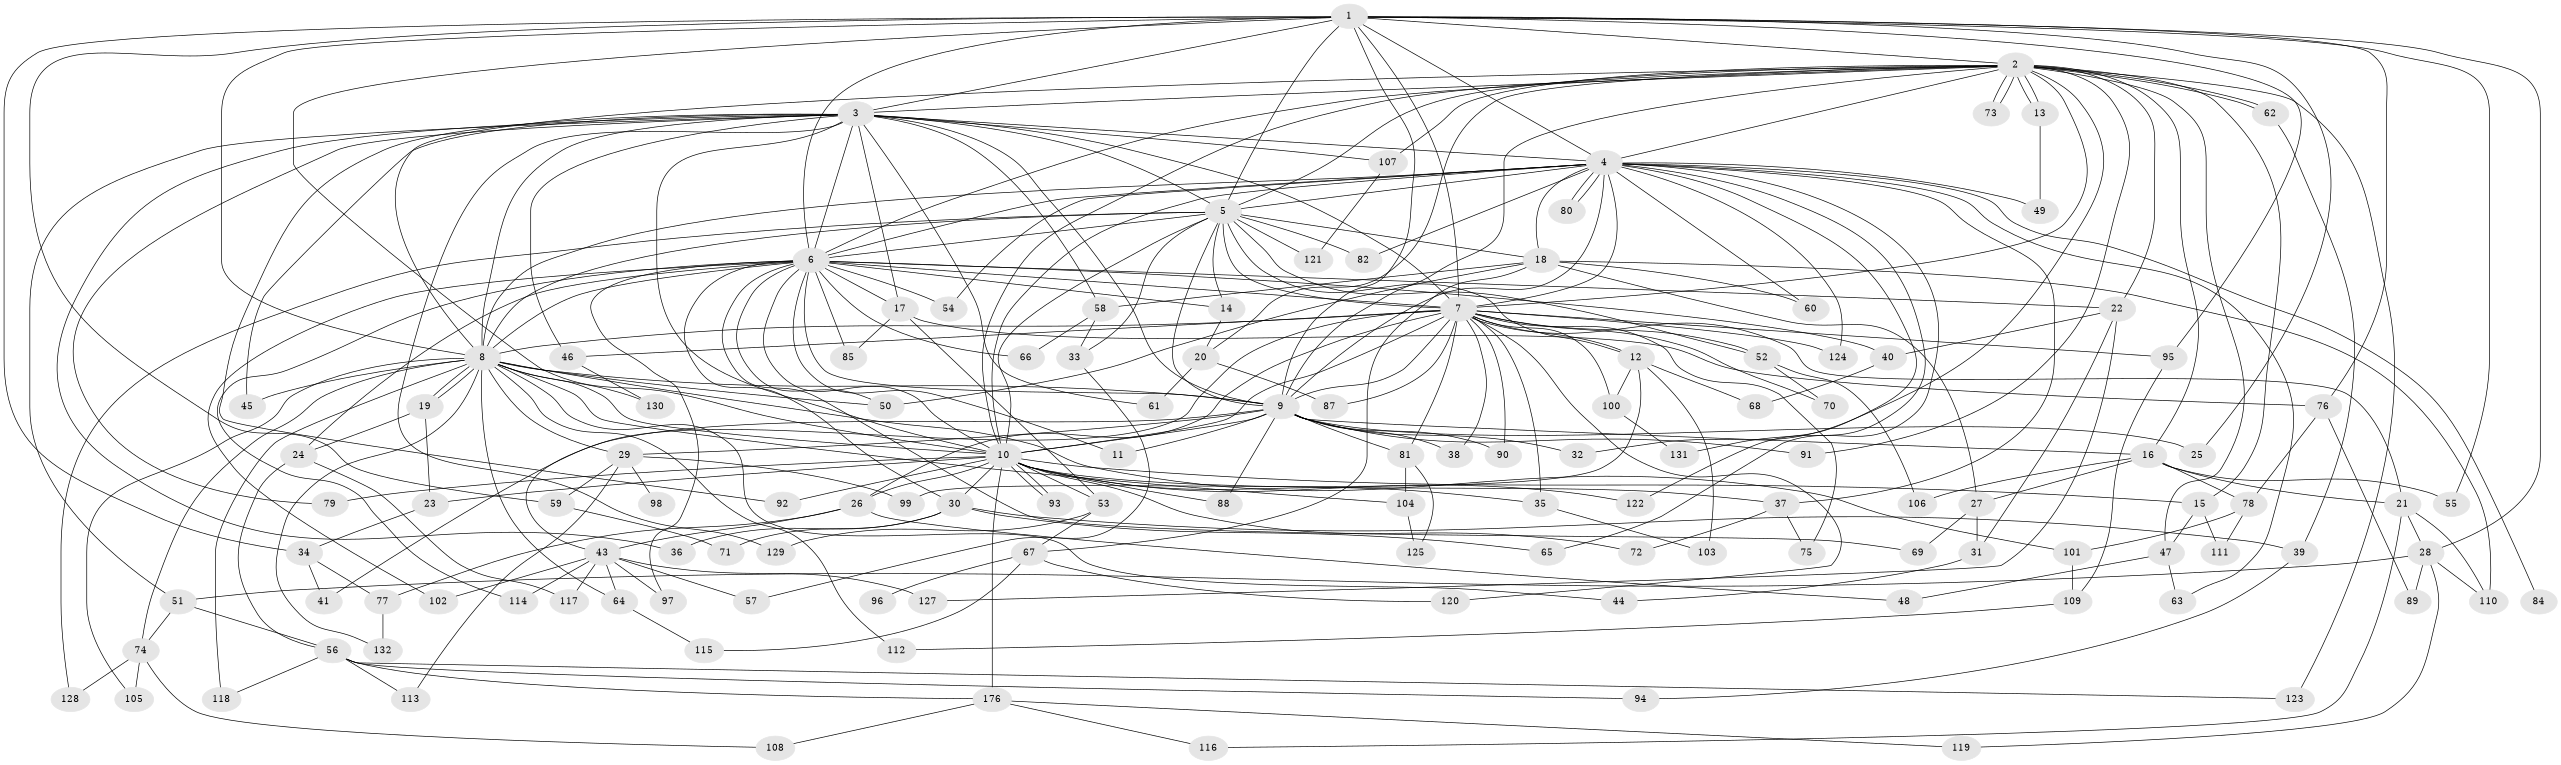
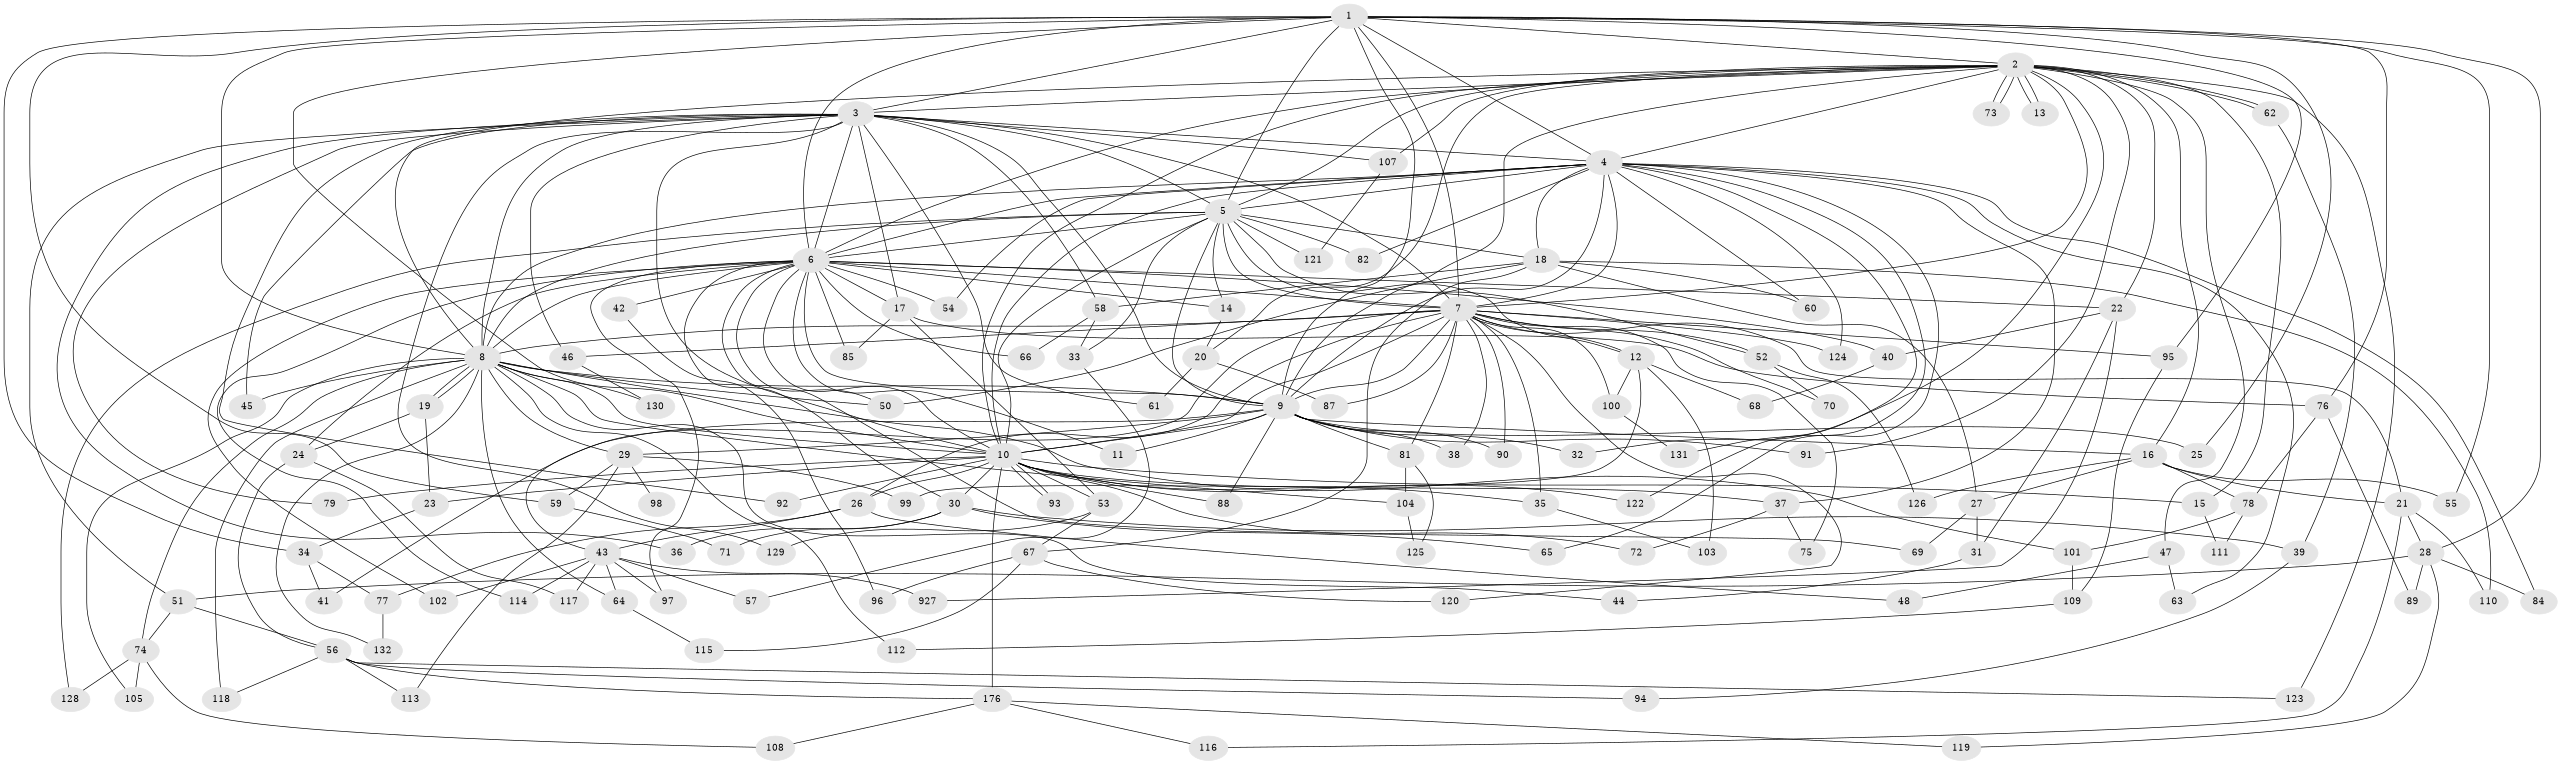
node "80": removed
node "49": removed
node "42": added
node "106": label "106" -> "126"
edge "15" -- "47": removed
edge "28" -- "110": now "28" -- "84"
node "127": label "127" -> "927"
